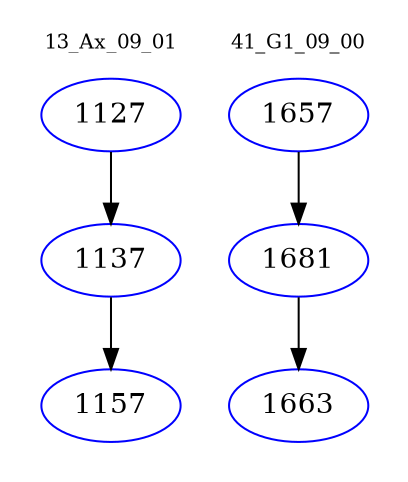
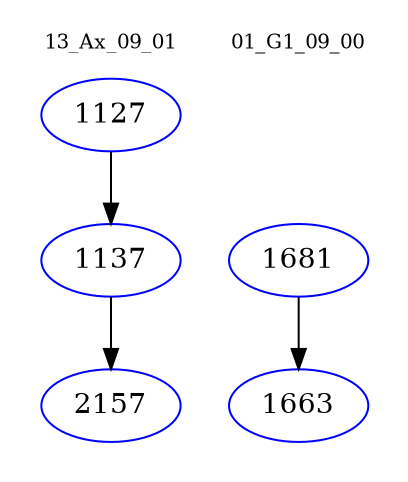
cluster "41_G1_09_00": label "41_G1_09_00" -> "01_G1_09_00"
node "1657": removed
node "1157": label "1157" -> "2157"
